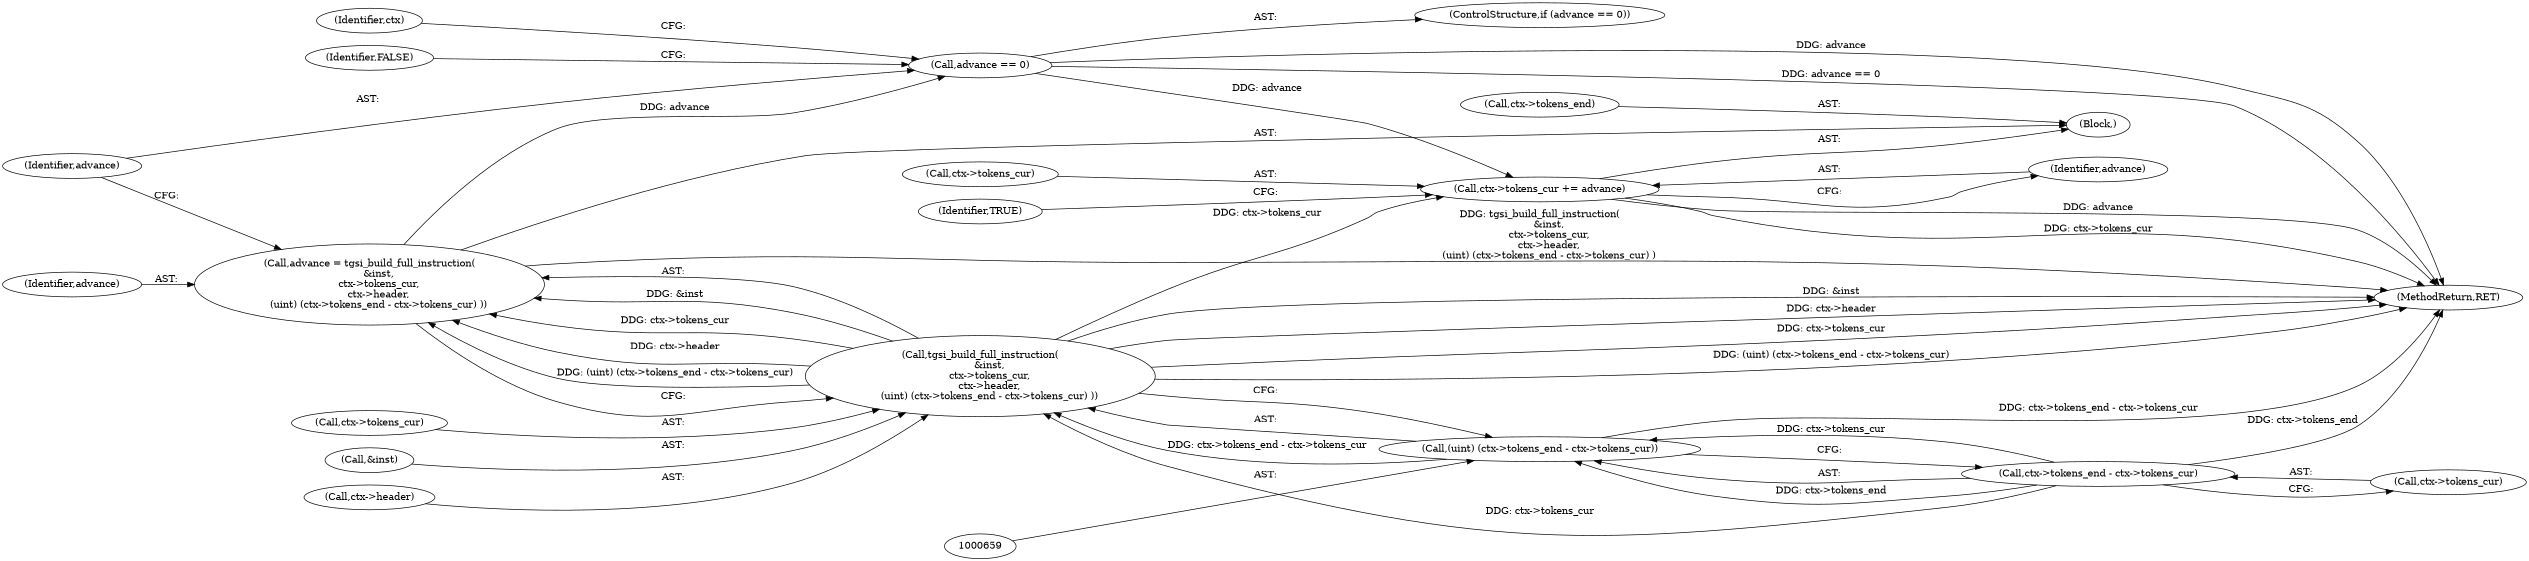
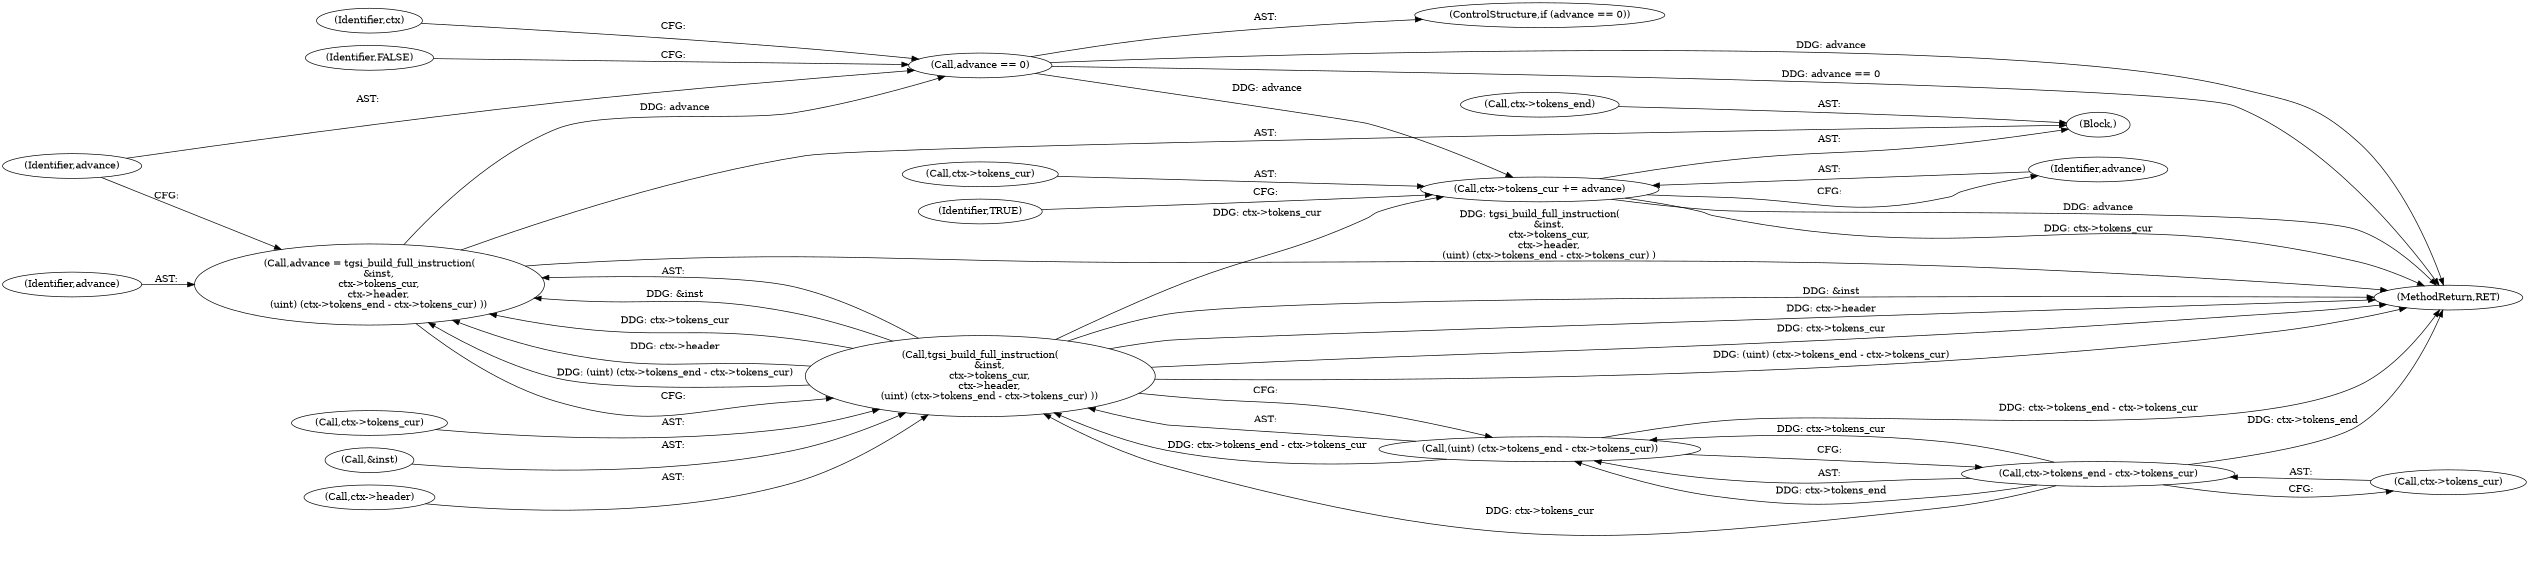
node "1000659": removed
